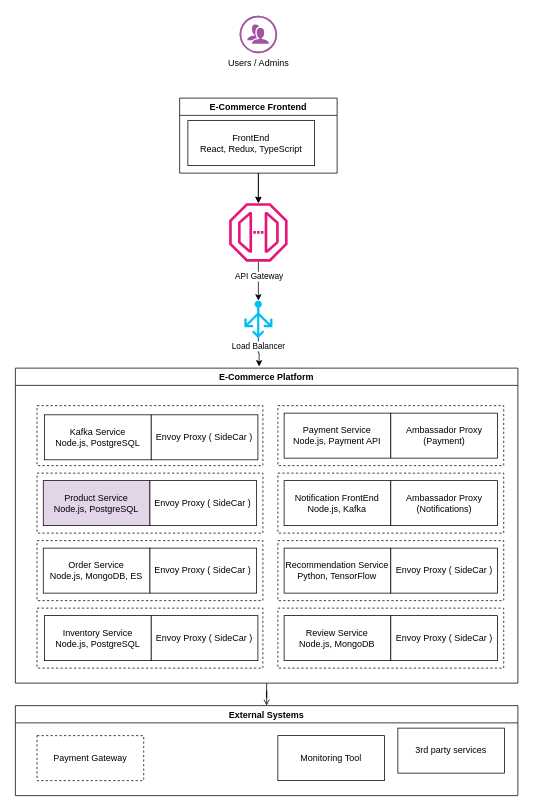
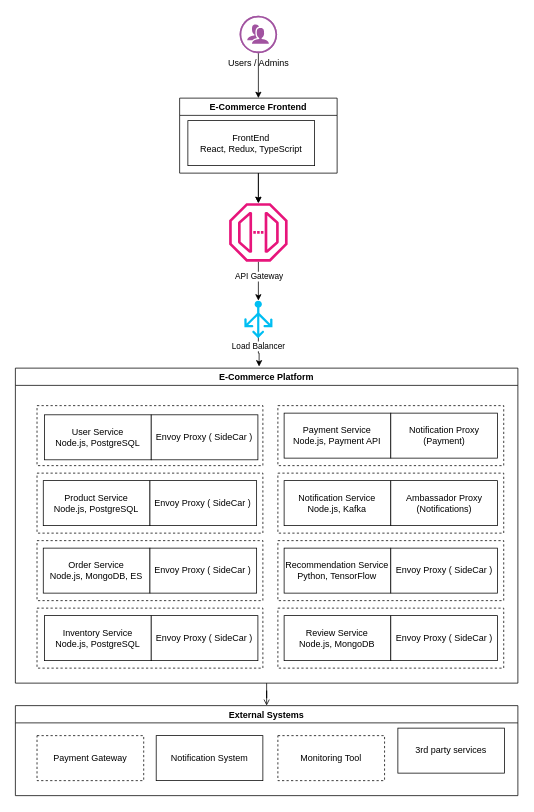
edge "Users / Admins" -> "E-Commerce Frontend": added
node "Ambassador Proxy (Payment)": label "Ambassador Proxy (Payment)" -> "Notification Proxy (Payment)"
node "Kafka Service Node.js, PostgreSQL": label "Kafka Service Node.js, PostgreSQL" -> "User Service Node.js, PostgreSQL"
node "Product Service Node.js, PostgreSQL": fillcolor #e1d5e7 -> #ffffff
node "Notification FrontEnd Node.js, Kafka": label "Notification FrontEnd Node.js, Kafka" -> "Notification Service Node.js, Kafka"
node "Notification System": added
node "Monitoring Tool": style solid -> dashed
